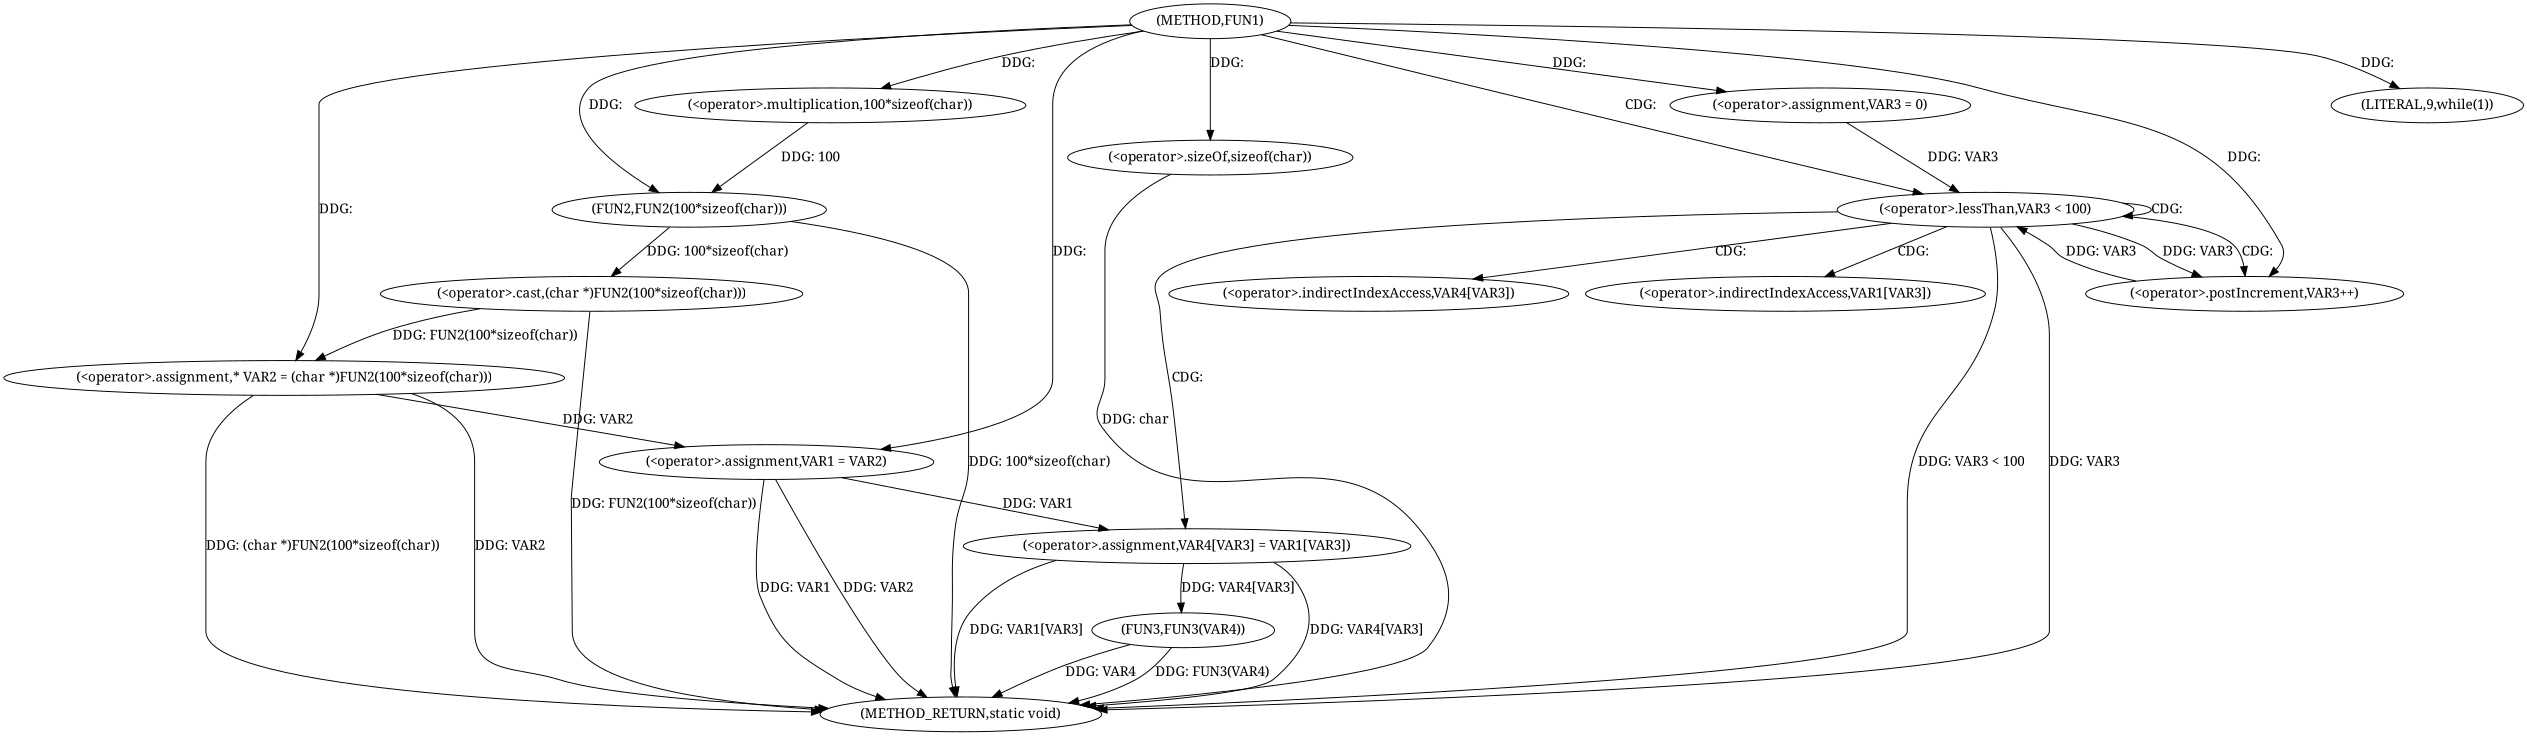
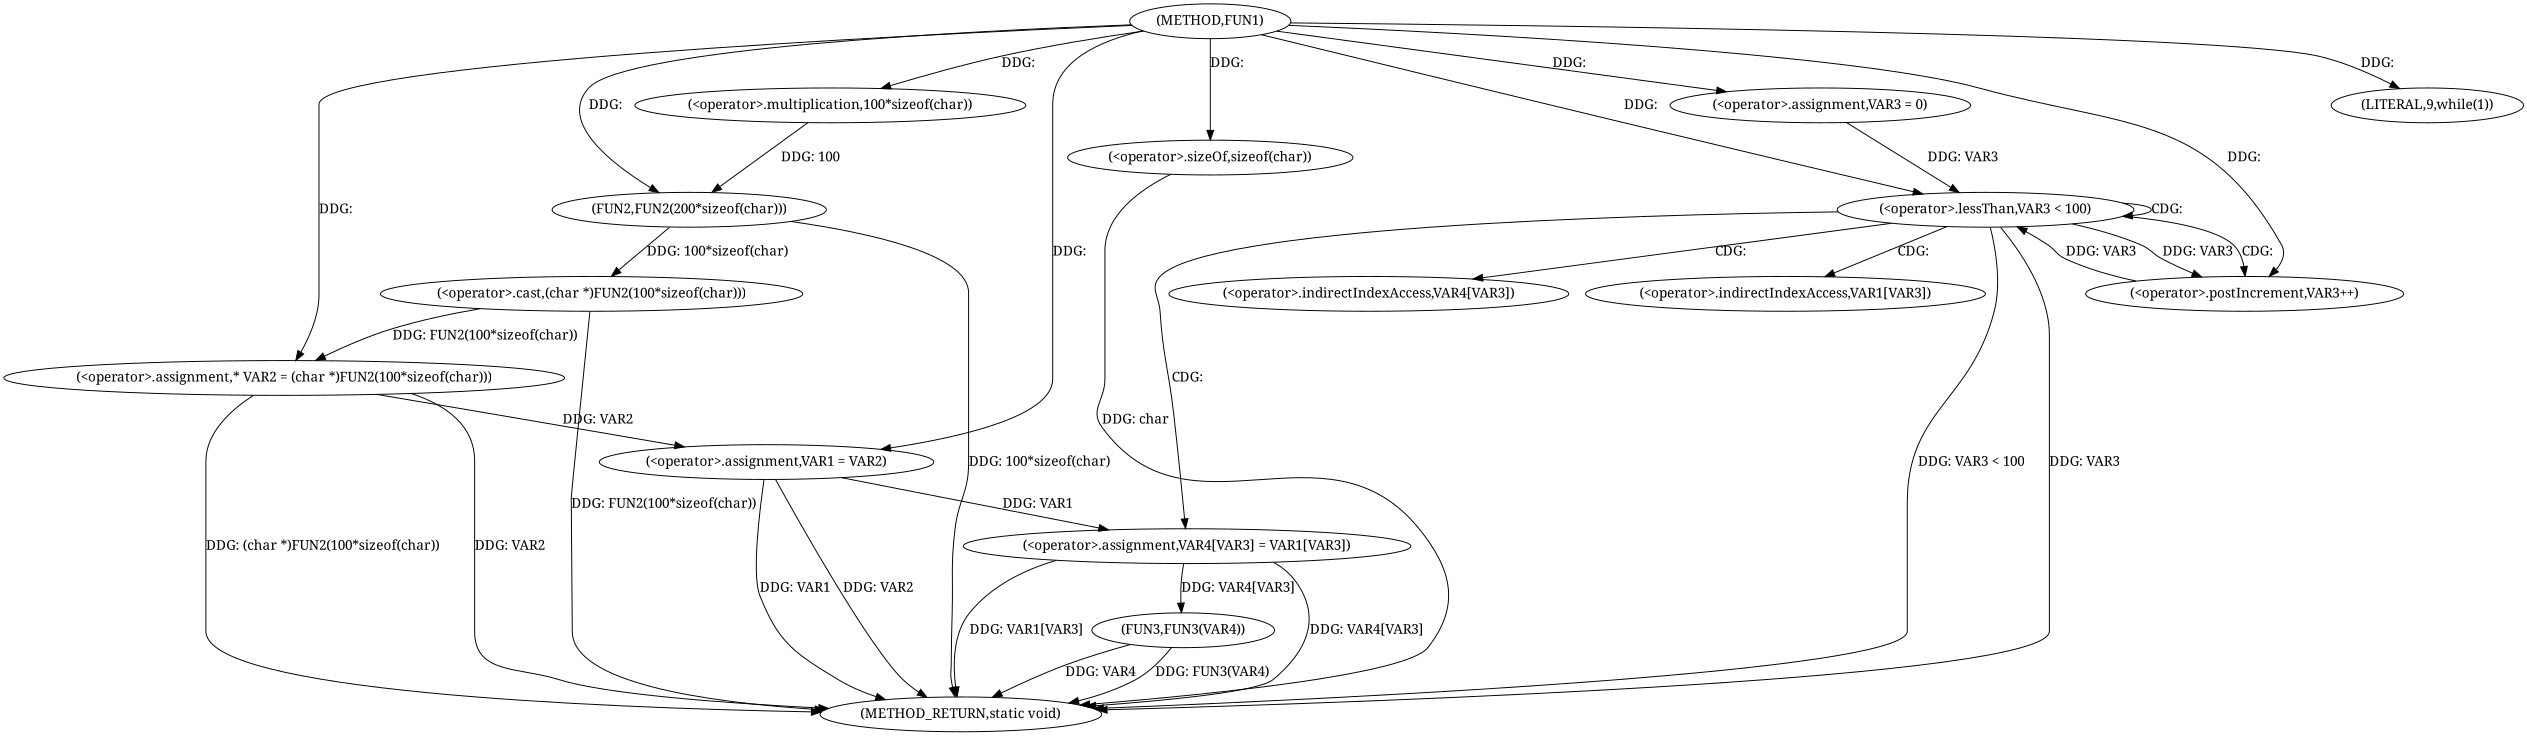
edge "(METHOD,FUN1)" -> "(<operator>.lessThan,VAR3 < 100)": label "CDG: " -> "DDG: "
node "(FUN2,FUN2(100*sizeof(char)))": label "(FUN2,FUN2(100*sizeof(char)))" -> "(FUN2,FUN2(200*sizeof(char)))"
